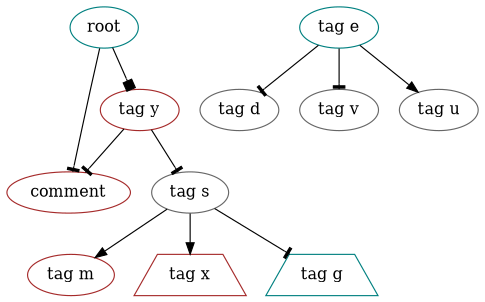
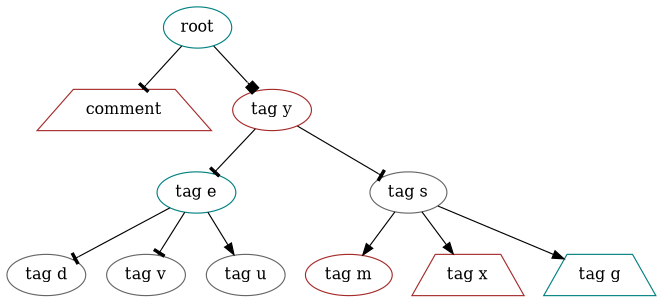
edge "tag y" -> "comment": now "tag y" -> "tag e"
node "comment": shape ellipse -> trapezium
edge "tag s" -> "tag g": arrowhead tee -> normal
